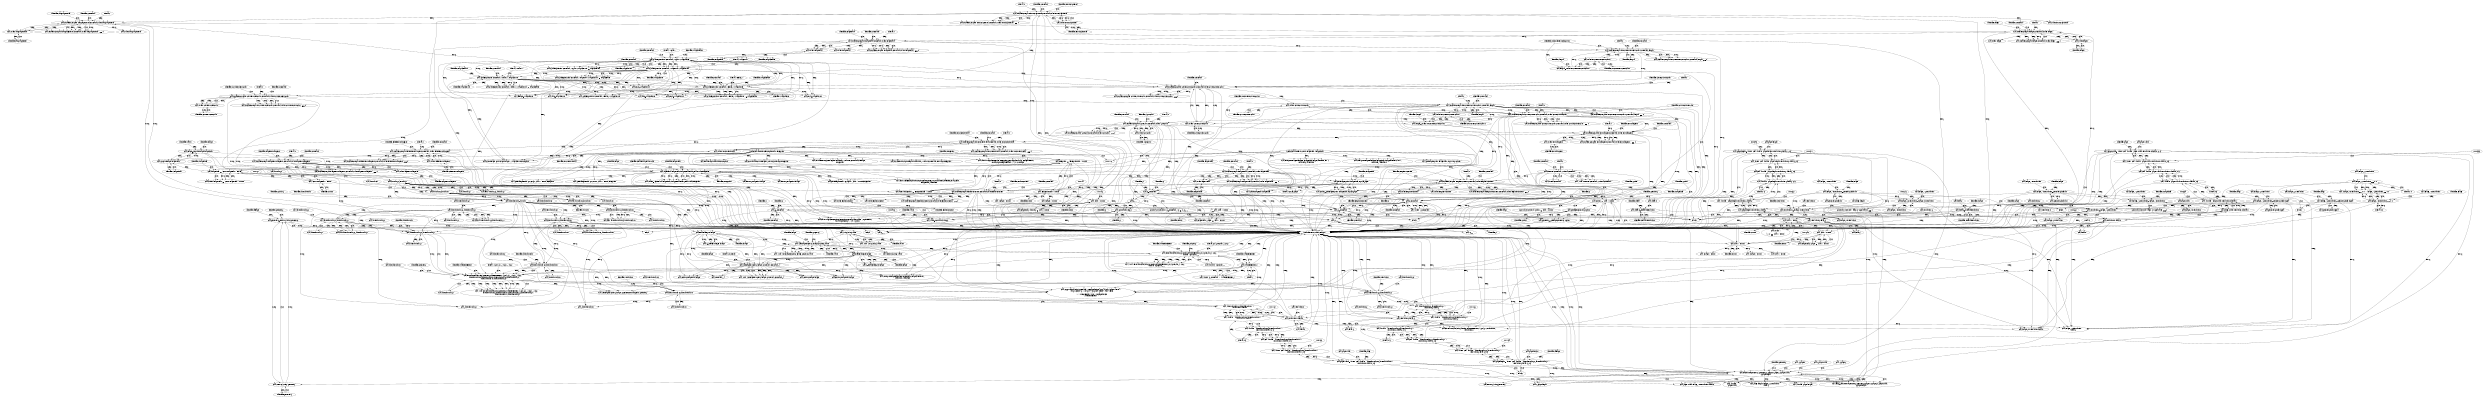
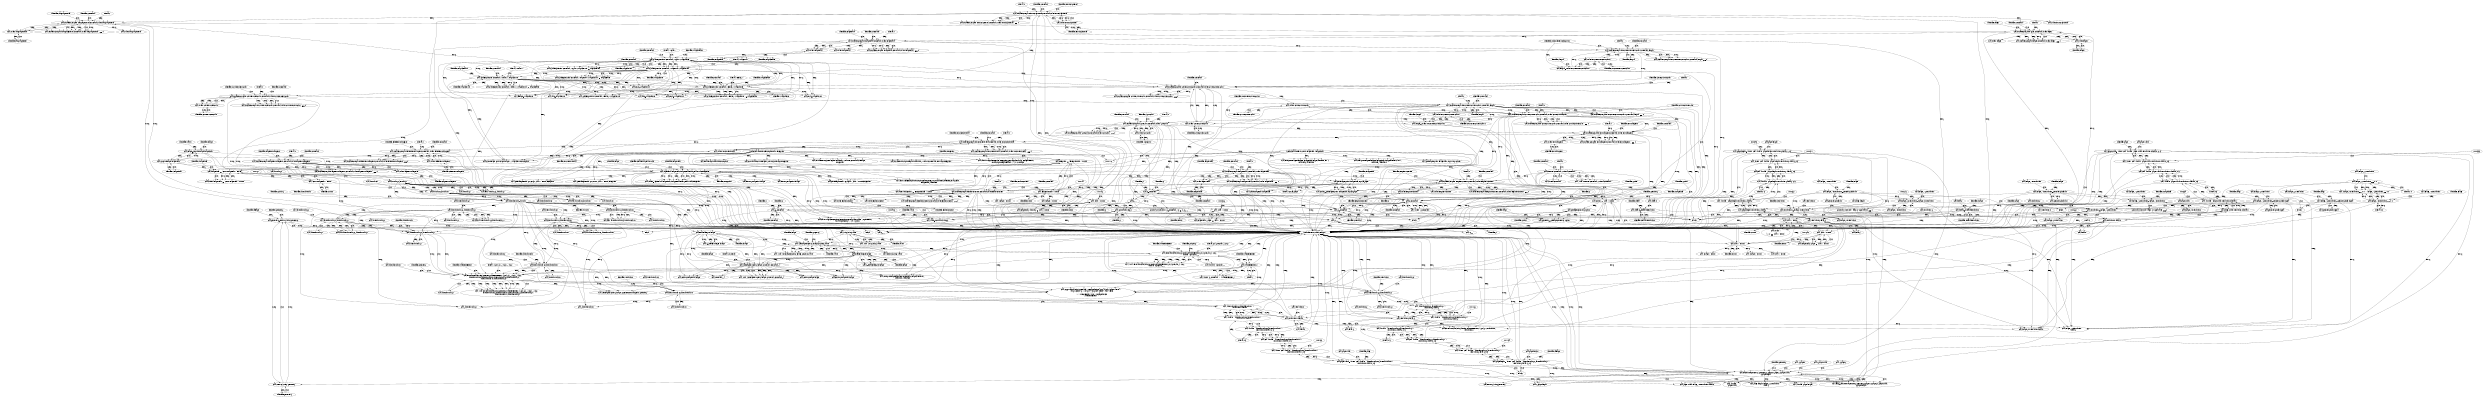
node "(Call,LocaleNCompare(Pages,command,strlen(Pages)))": label "(Call,LocaleNCompare(Pages,command,strlen(Pages)))" -> "(Call,LocaleNCompare(Cyan,command,strlen(Pages)))"
edge "(Call,image_info != (const ImageInfo *) NULL)" -> "(Call,AcquireImage(image_info))": reversed
edge "(Call,(const ImageInfo *) NULL)" -> "(Call,assert(exception != (ExceptionInfo *) NULL))": now "(Call,(const ImageInfo *) NULL)" -> "(Call,(ExceptionInfo *) NULL)"
node "1000526": added
edge "(Identifier,bounds)" -> "(Call,hires_bounds=bounds)": removed, label "AST:"
node "(ControlStructure,if (option != (char *) NULL))": removed
edge "(Call,SetImageProperty(image,property,value))" -> "(MethodReturn,static Image *)": reversed
node "1001137": removed
